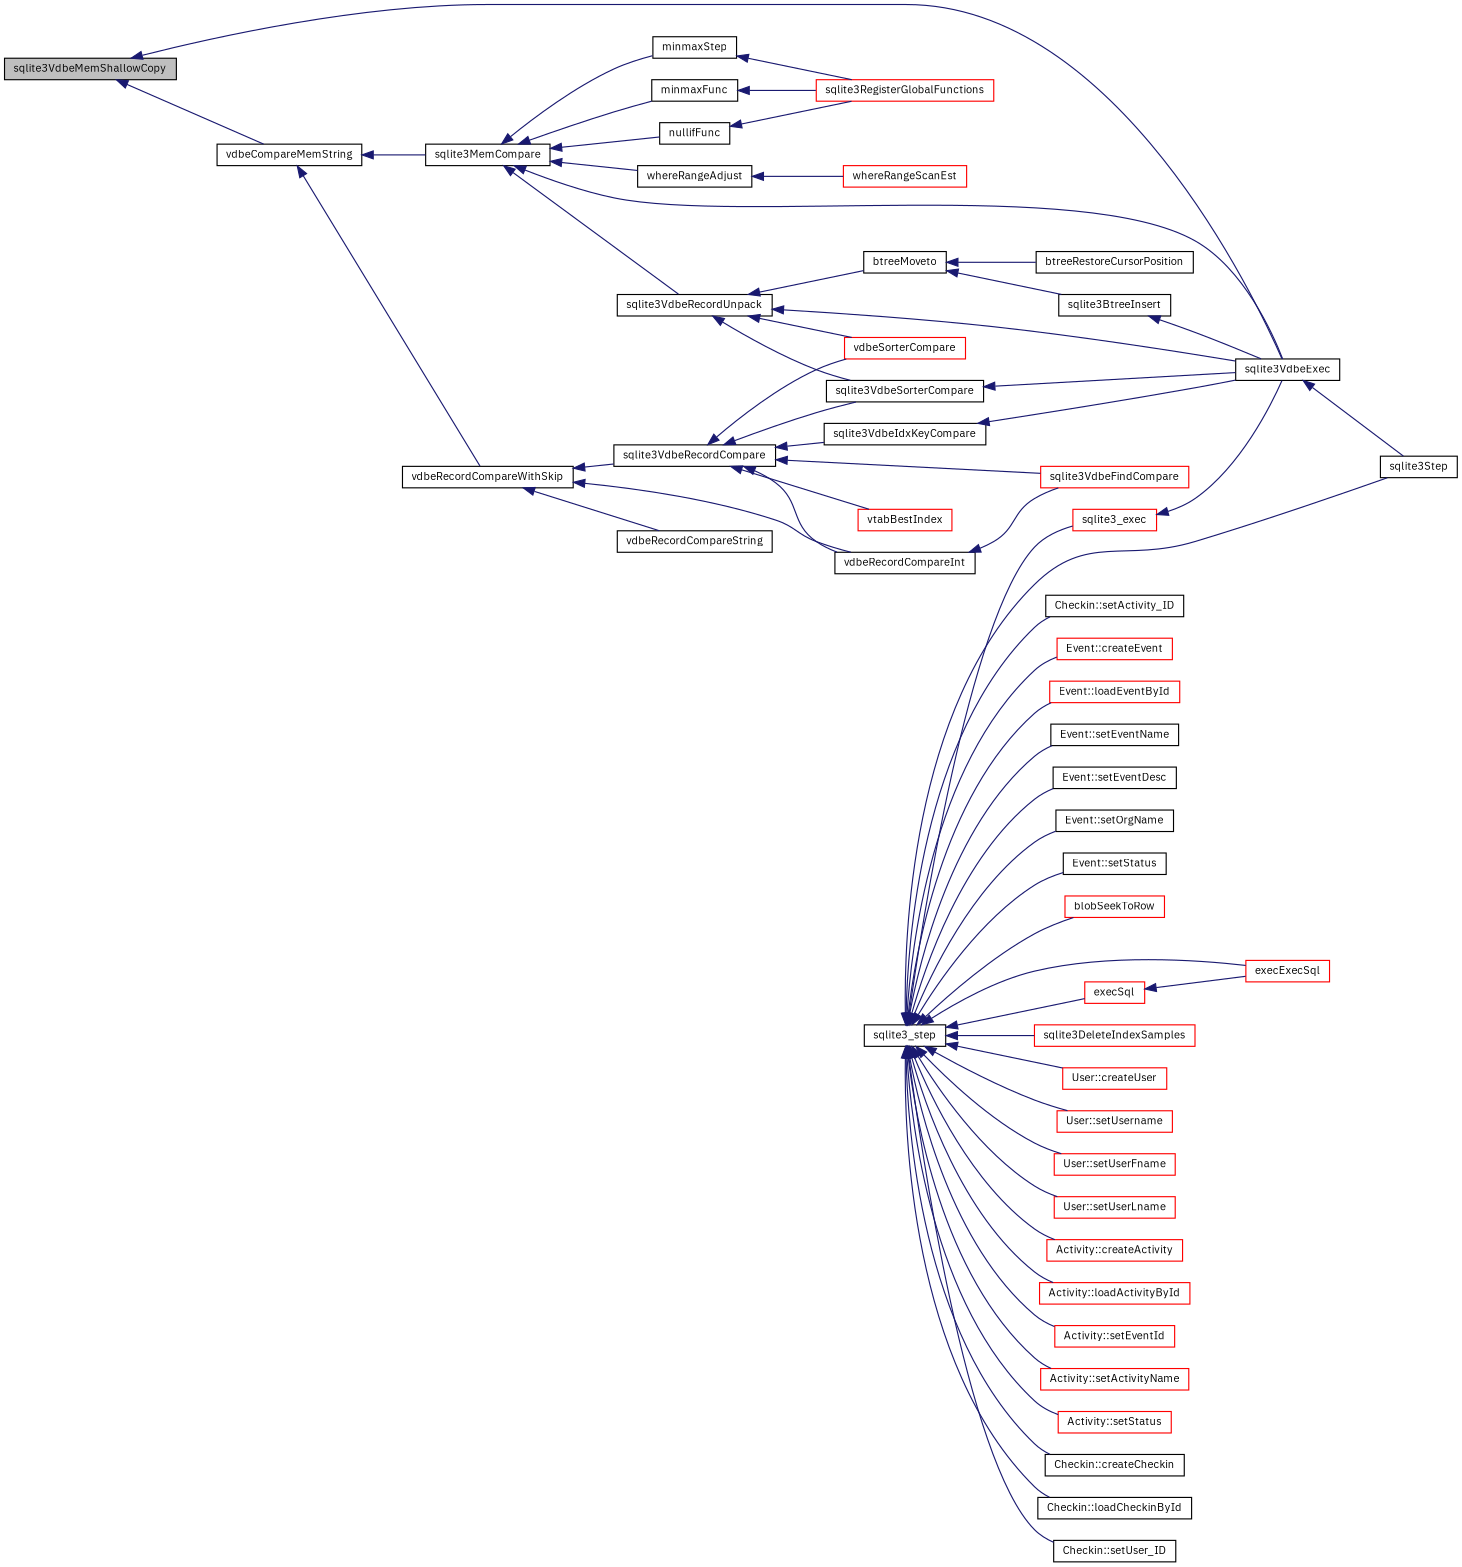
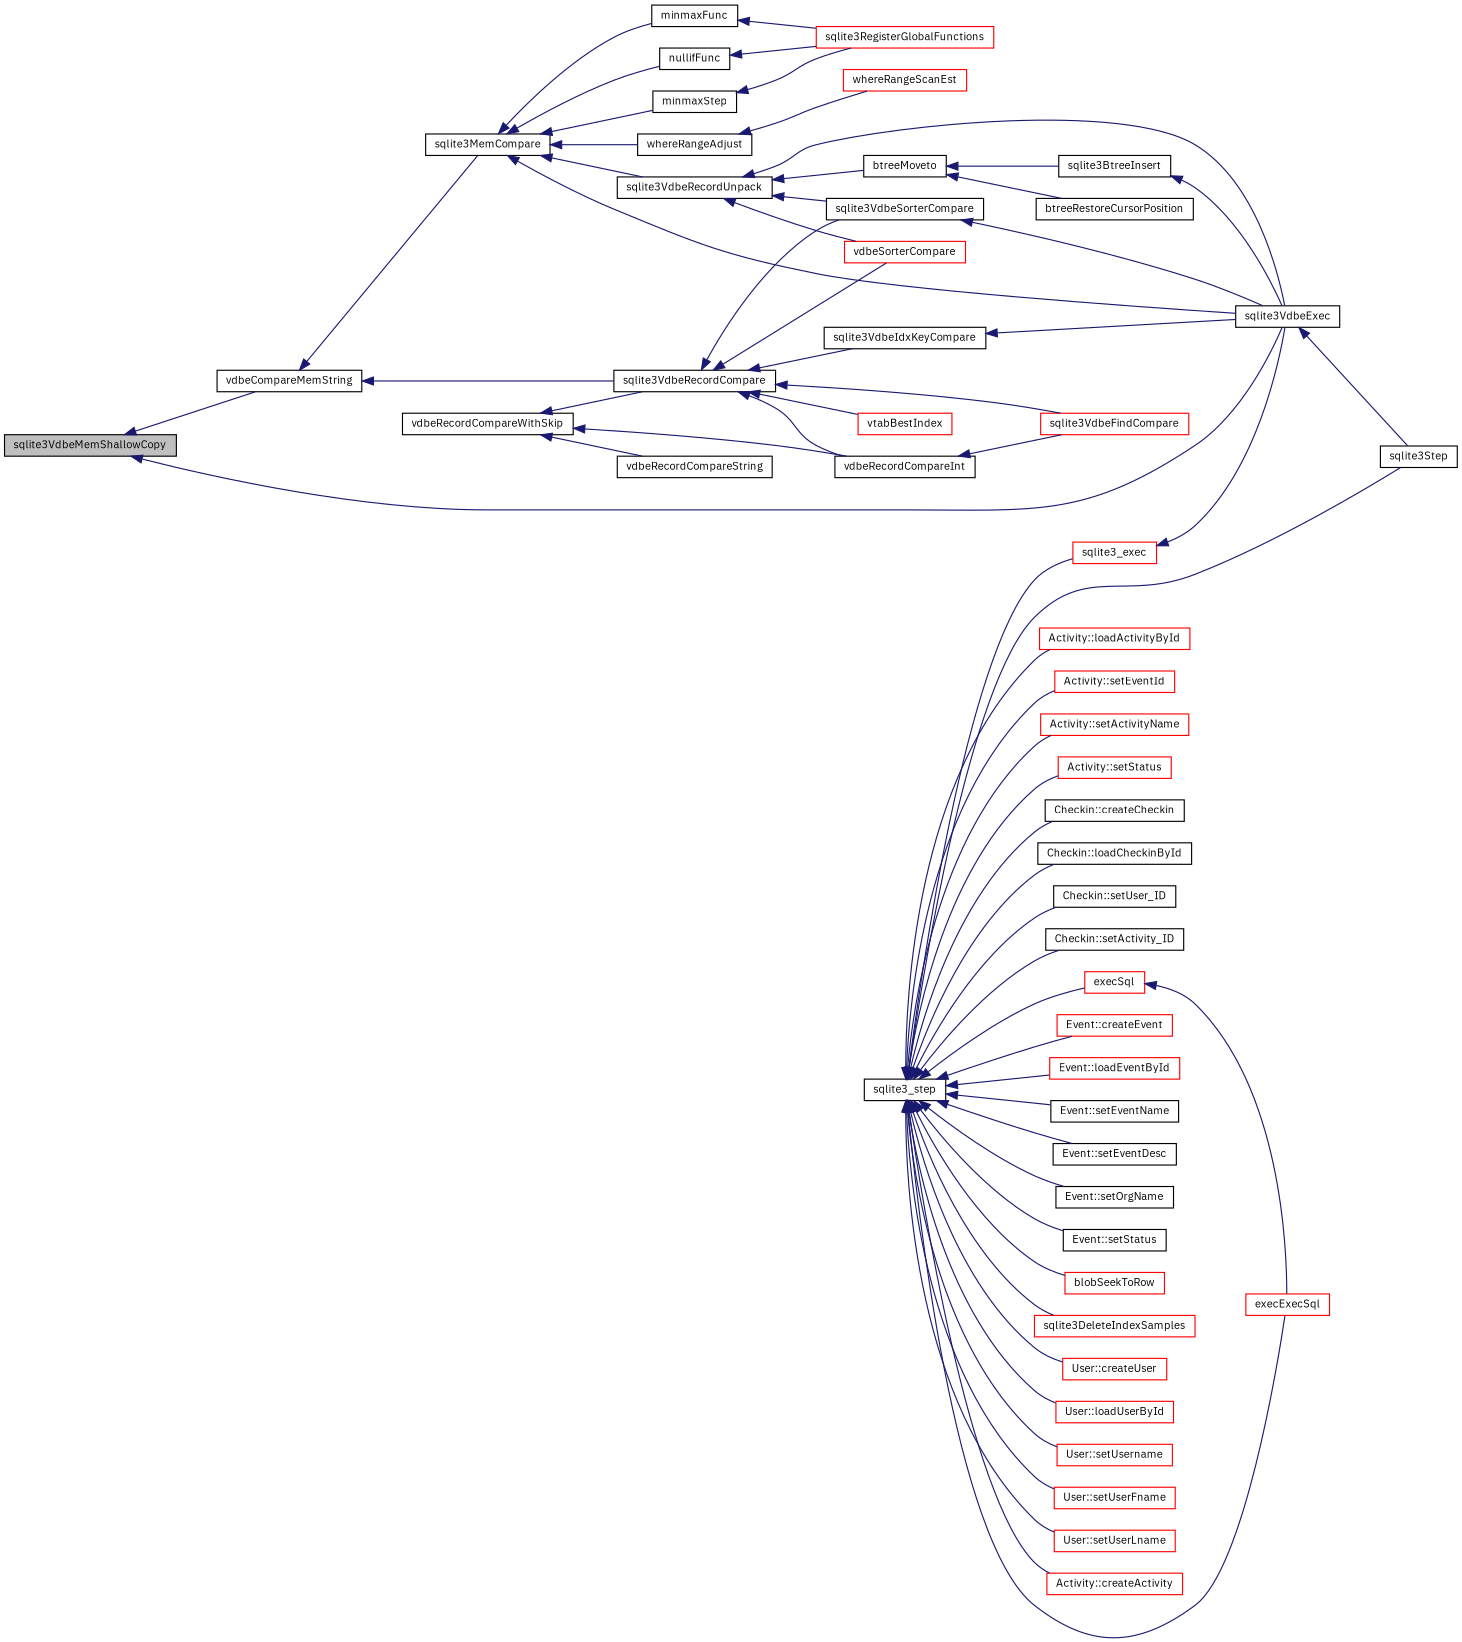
edge "vdbeRecordCompareWithSkip" -> "vdbeCompareMemString": now "sqlite3VdbeRecordCompare" -> "vdbeCompareMemString"
node "User::loadUserById": added
